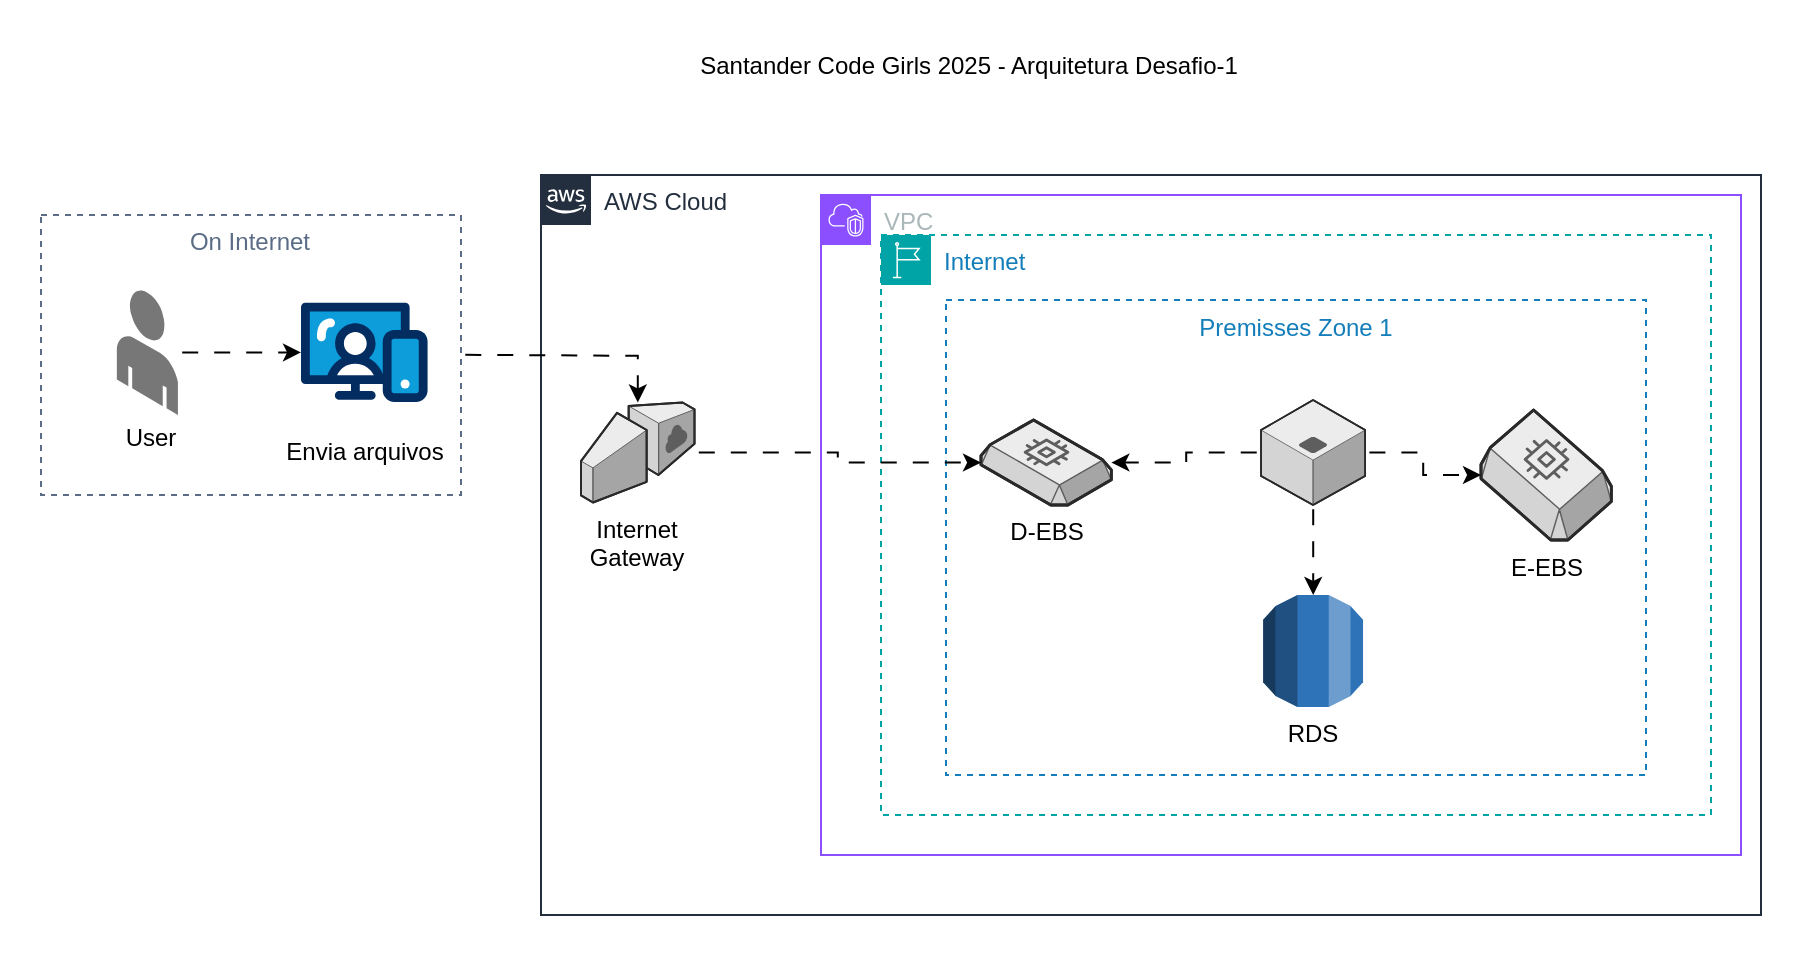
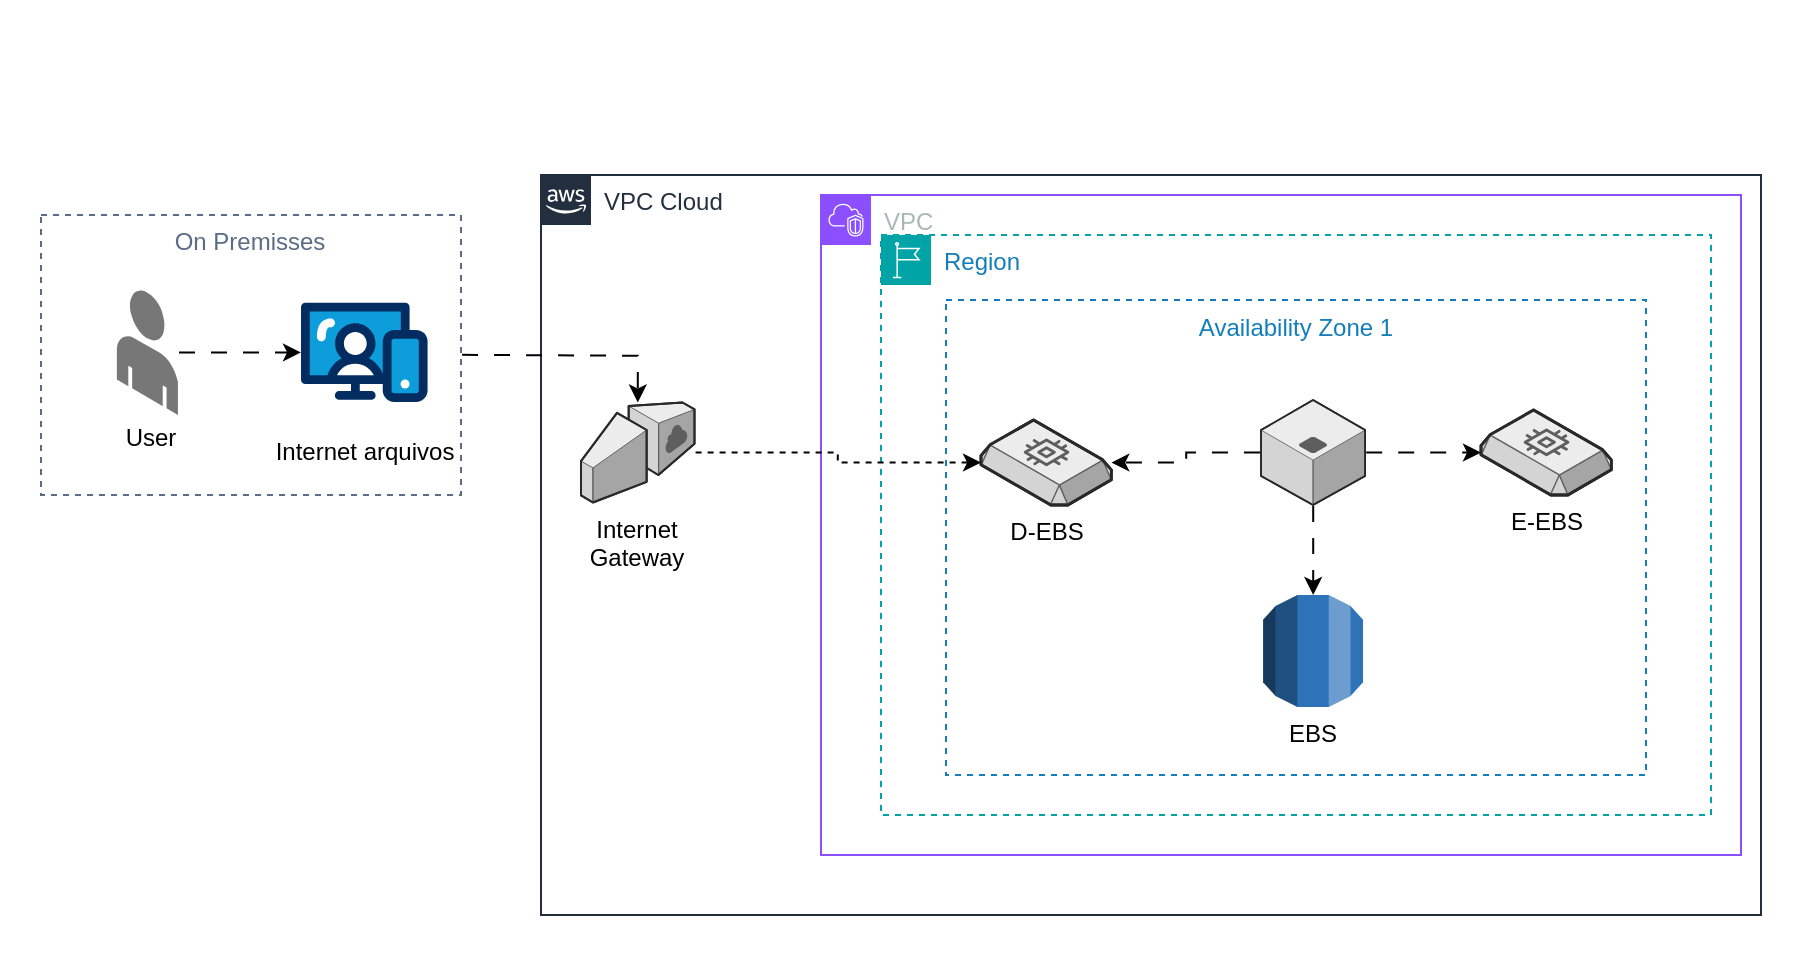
node "Santander Code Girls 2025 - Arquitetura Desafio-1": removed
node "AWS Cloud": label "AWS Cloud" -> "VPC Cloud"
node "On Internet": label "On Internet" -> "On Premisses"
node "Internet": label "Internet" -> "Region"
node "Premisses Zone 1": label "Premisses Zone 1" -> "Availability Zone 1"
node "Envia arquivos": label "Envia arquivos" -> "Internet arquivos"
edge "Internet Gateway" -> "D-EBS": style solid -> dashed
node "E-EBS": size 130x130 -> 130x85
node "RDS": label "RDS" -> "EBS"
